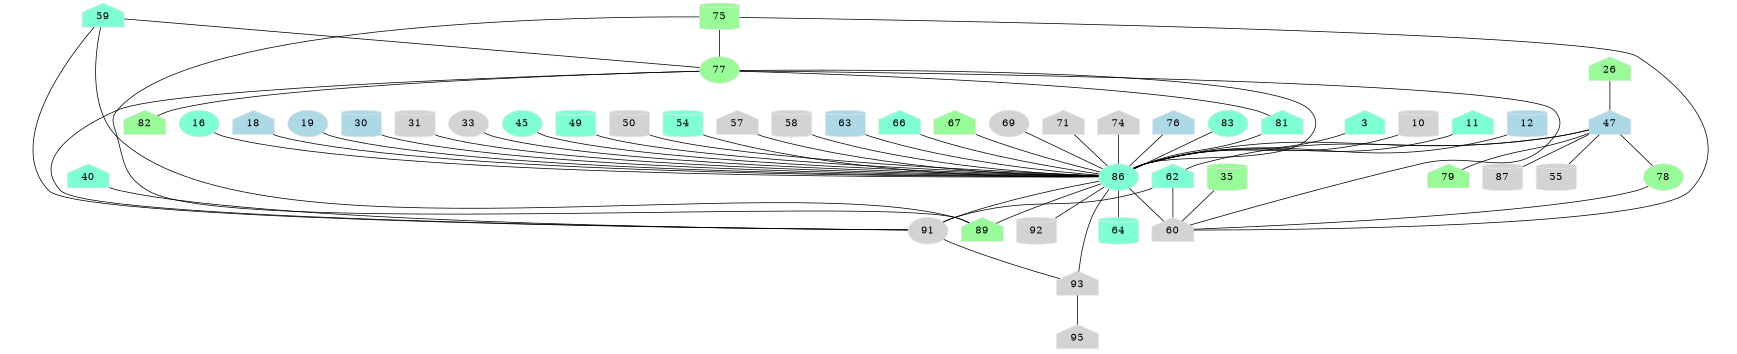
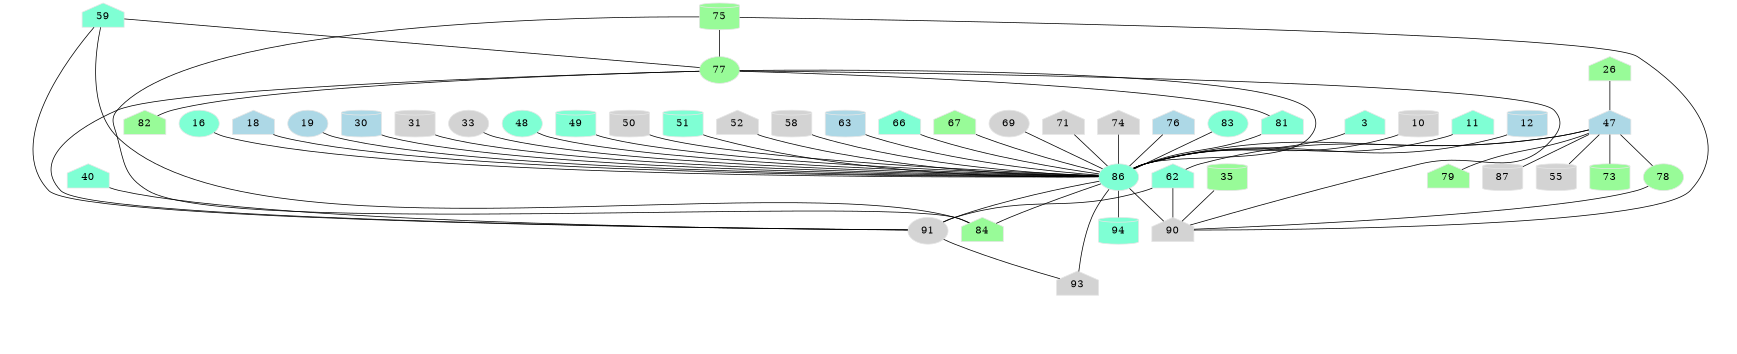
node "45": label "45" -> "48"
node "54": label "54" -> "51"
node "57": label "57" -> "52"
node "73": added
node "89": label "89" -> "84"
node "92": removed
node "64": label "64" -> "94"
node "60": label "60" -> "90"
node "95": removed
